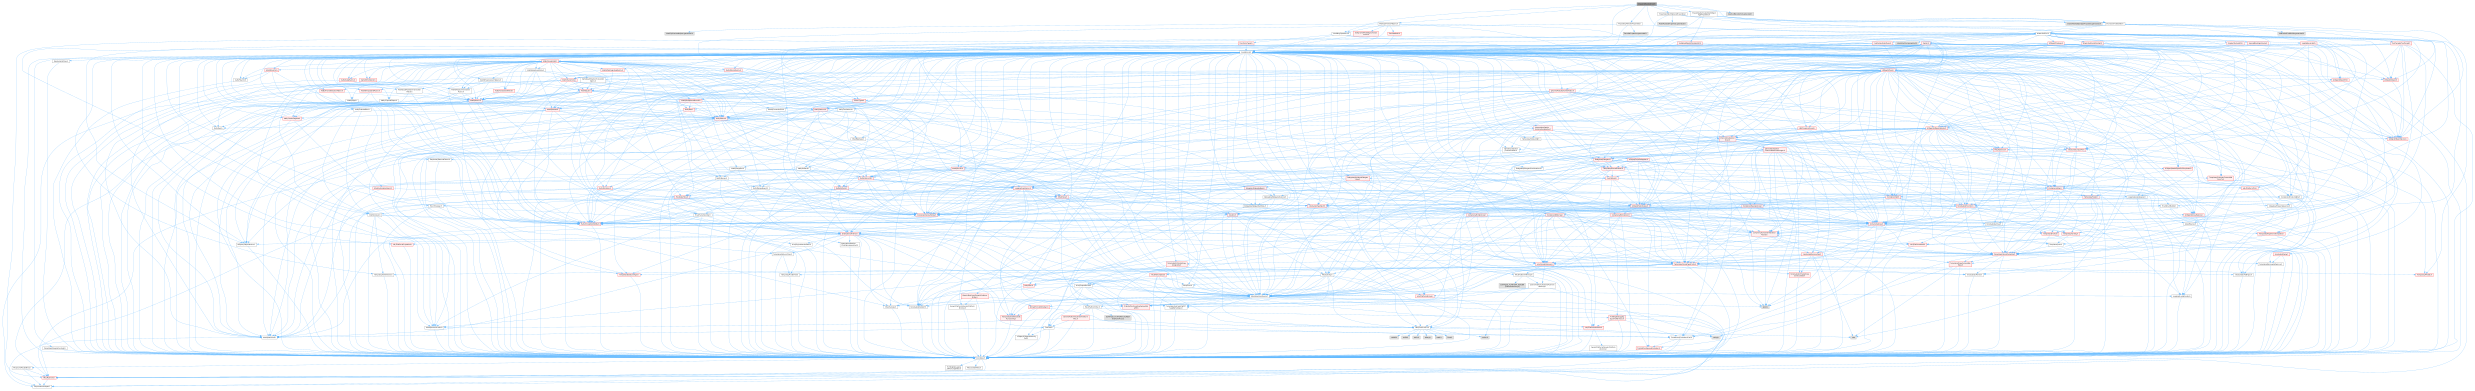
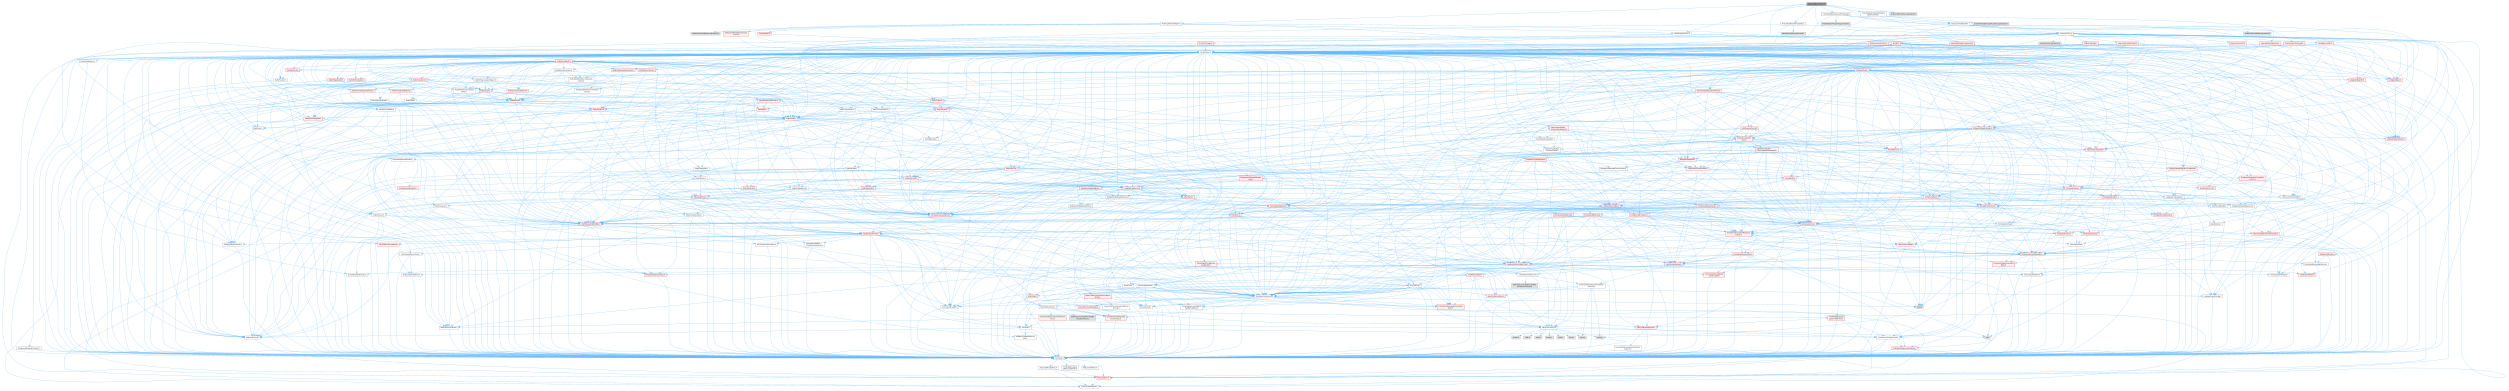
edge "Misc/CString.h" -> "Misc/Exec.h": now "Misc/CString.h" -> "Misc/VarArgs.h"
